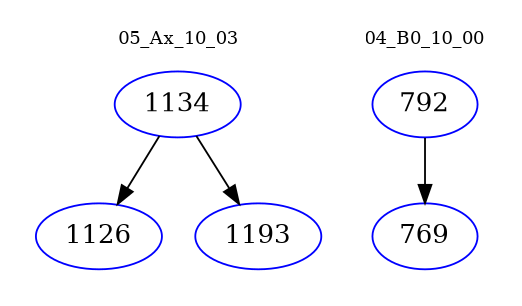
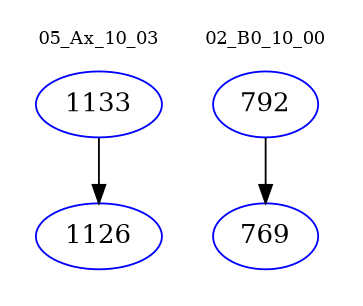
cluster "04_B0_10_00": label "04_B0_10_00" -> "02_B0_10_00"
node "1134": label "1134" -> "1133"
node "1193": removed
